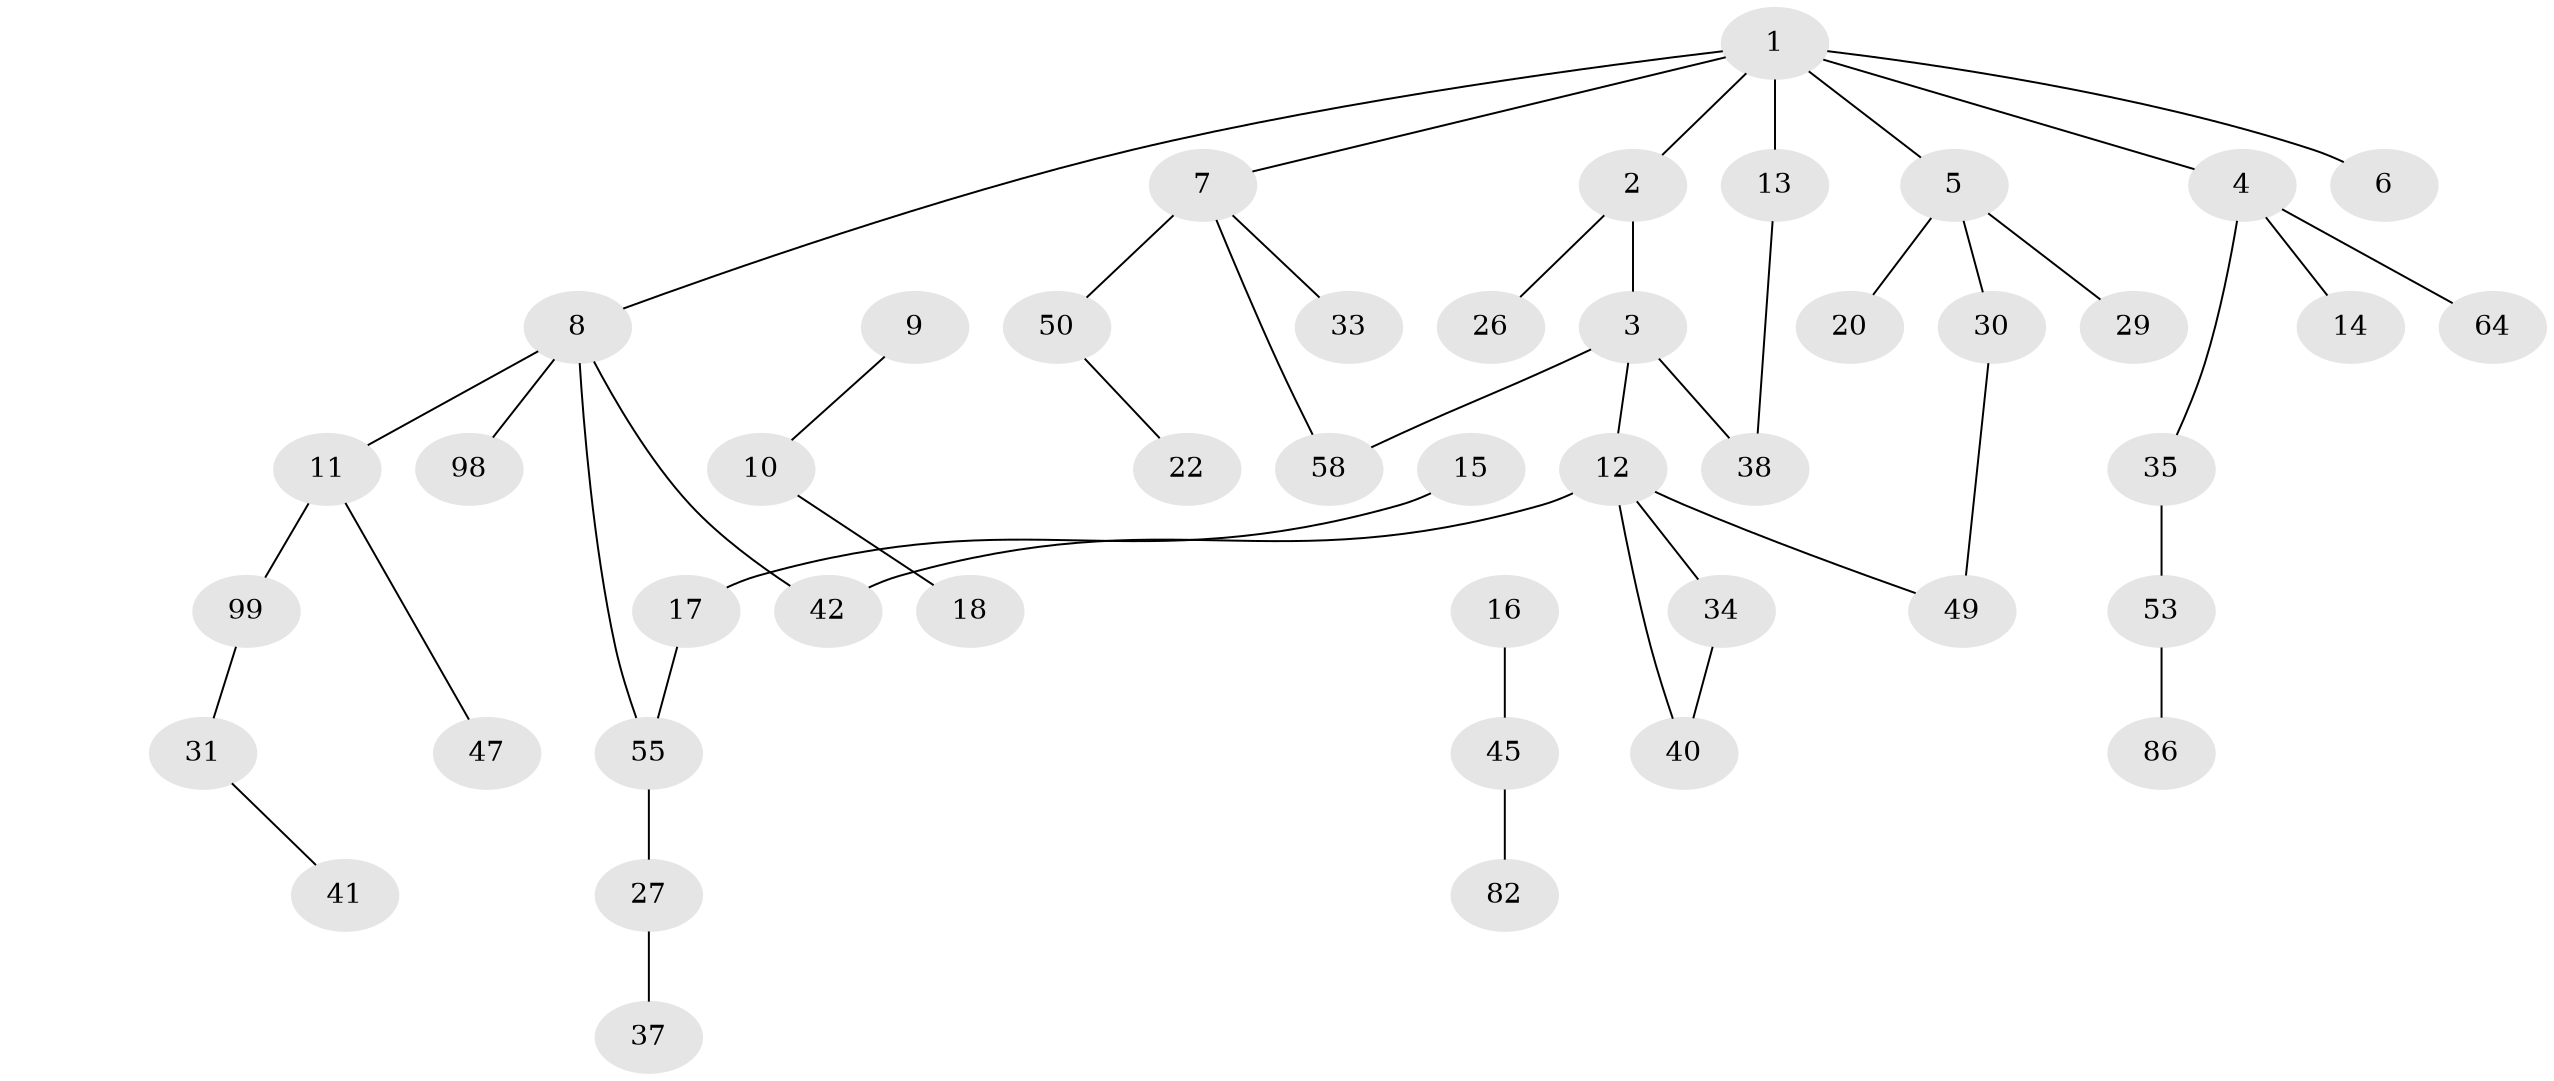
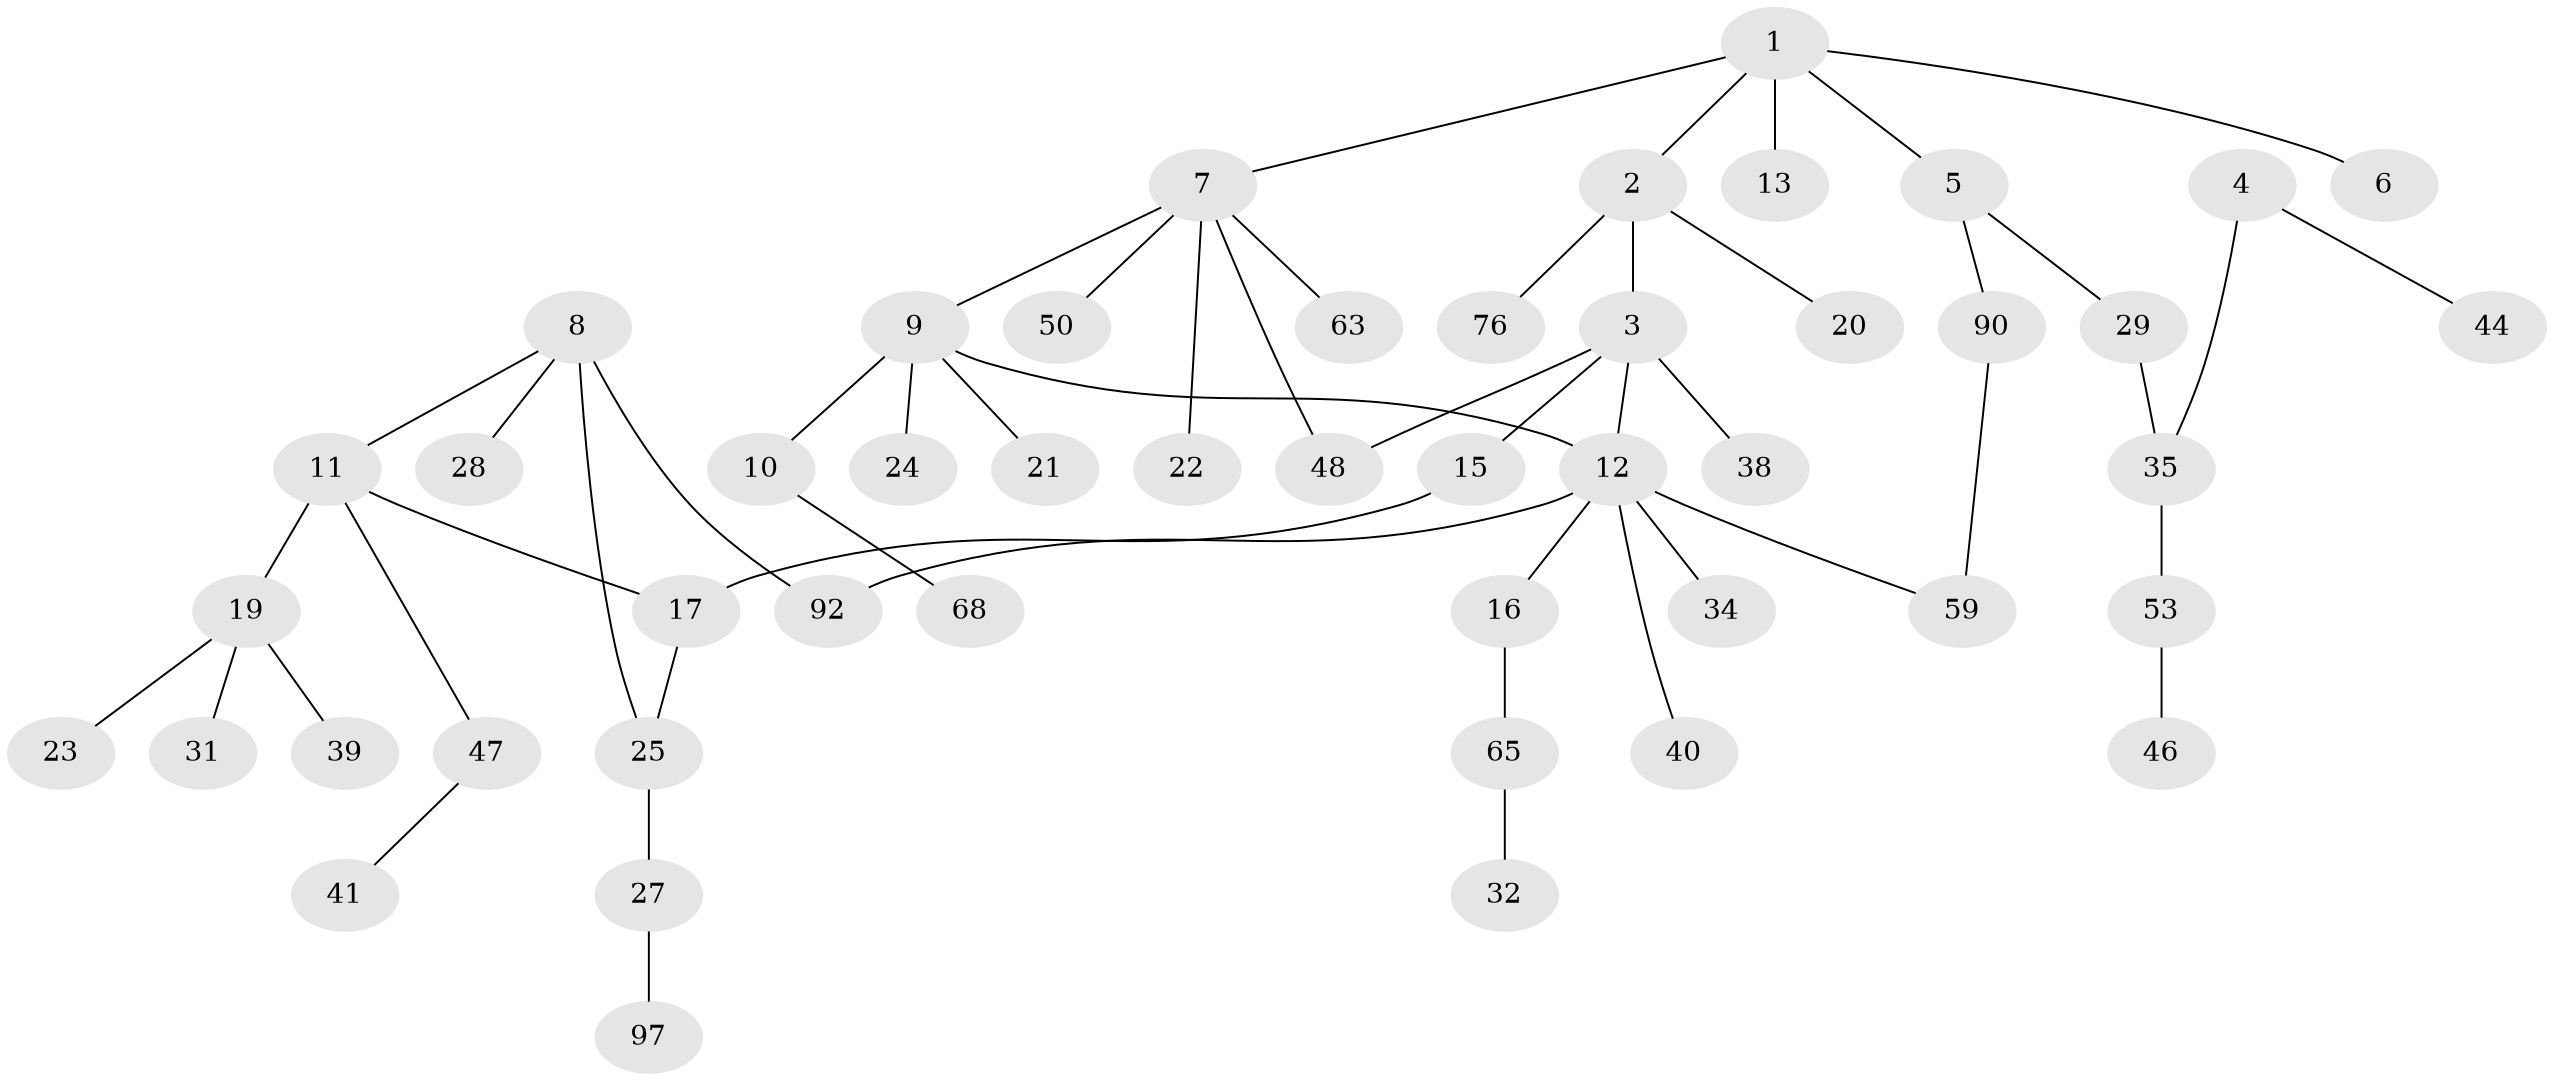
edge "1" -- "4": removed
edge "1" -- "8": removed
edge "7" -- "9": added
edge "5" -- "20": now "2" -- "20"
node "33": label "33" -> "63"
node "26": label "26" -> "76"
edge "13" -- "38": removed
node "30": label "30" -> "90"
node "14": removed
node "64": label "64" -> "44"
edge "50" -- "22": now "7" -- "22"
edge "9" -- "12": added
edge "29" -- "35": added
edge "3" -- "15": added
node "98": label "98" -> "28"
node "24": added
node "21": added
node "58": label "58" -> "48"
edge "12" -- "16": added
edge "11" -- "17": added
node "99": label "99" -> "19"
node "42": label "42" -> "92"
node "18": label "18" -> "68"
node "49": label "49" -> "59"
edge "34" -- "40": removed
node "23": added
node "39": added
node "55": label "55" -> "25"
node "45": label "45" -> "65"
node "86": label "86" -> "46"
edge "31" -- "41": now "47" -- "41"
node "82": label "82" -> "32"
node "37": label "37" -> "97"
